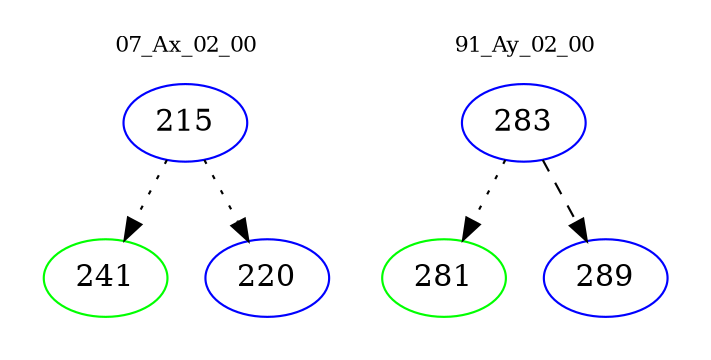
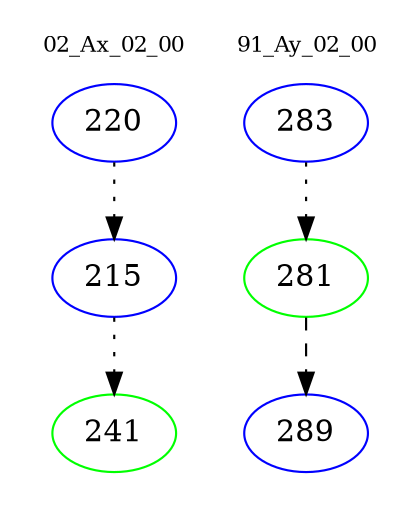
cluster "07_Ax_02_00": label "07_Ax_02_00" -> "02_Ax_02_00"
edge "215" -> "220": reversed
edge "283" -> "289": now "281" -> "289"
